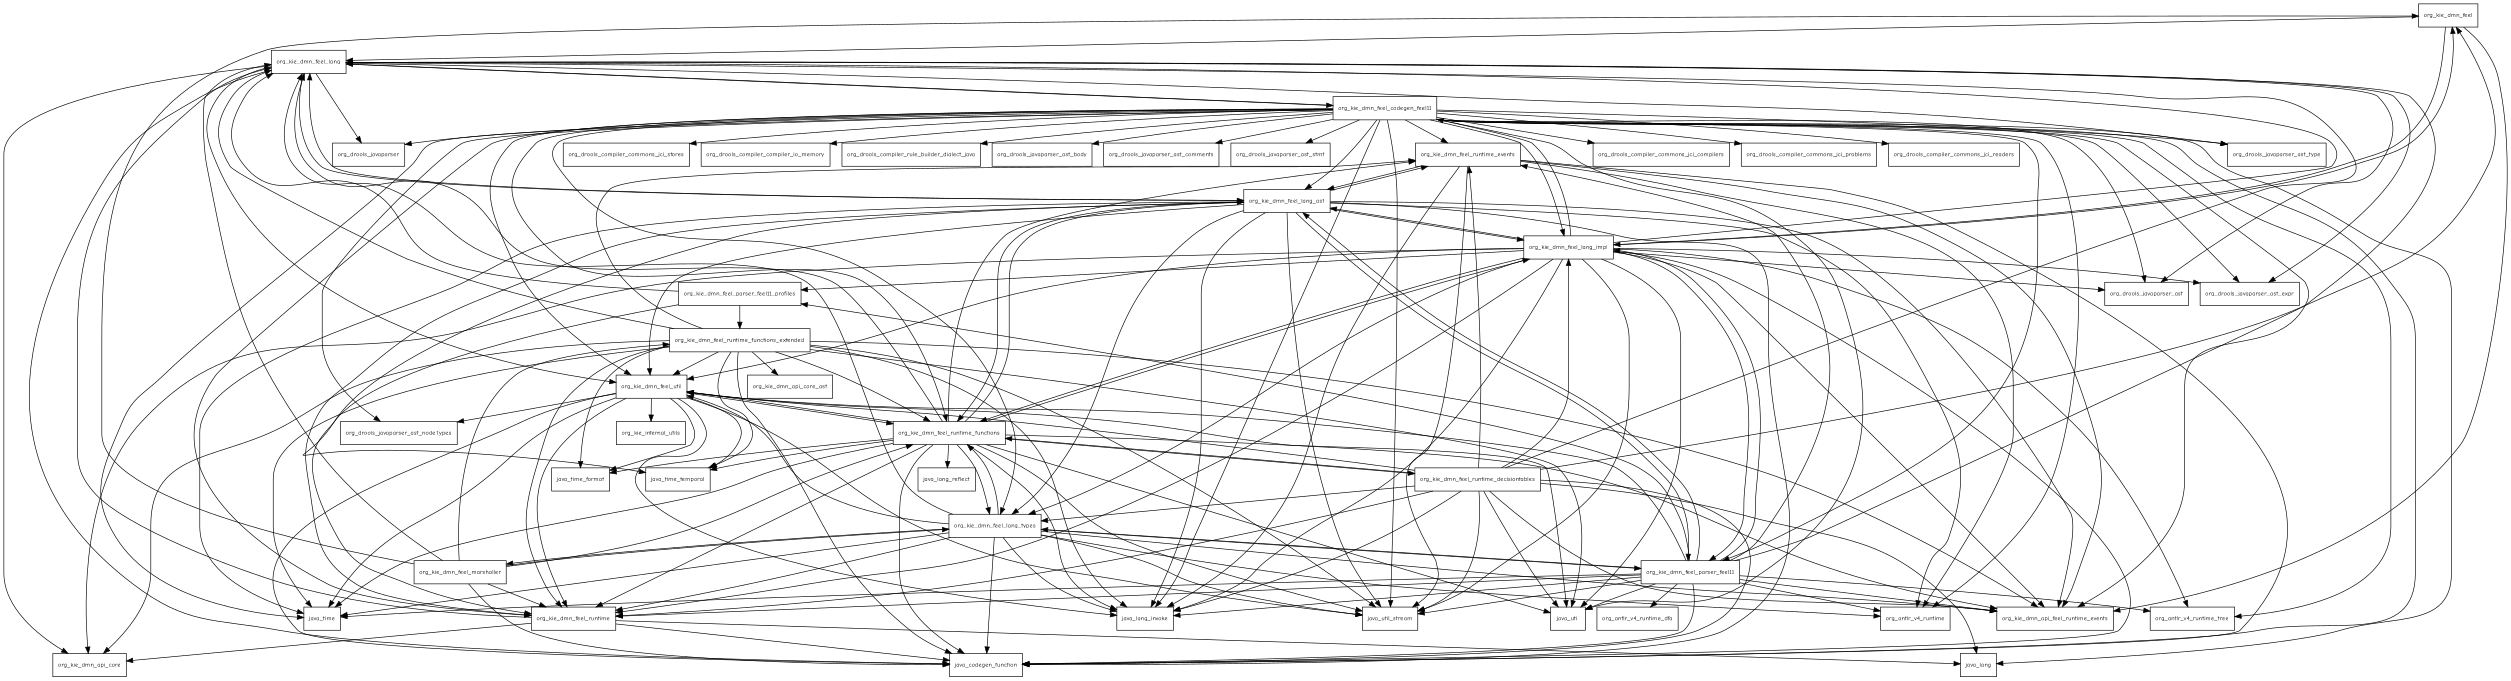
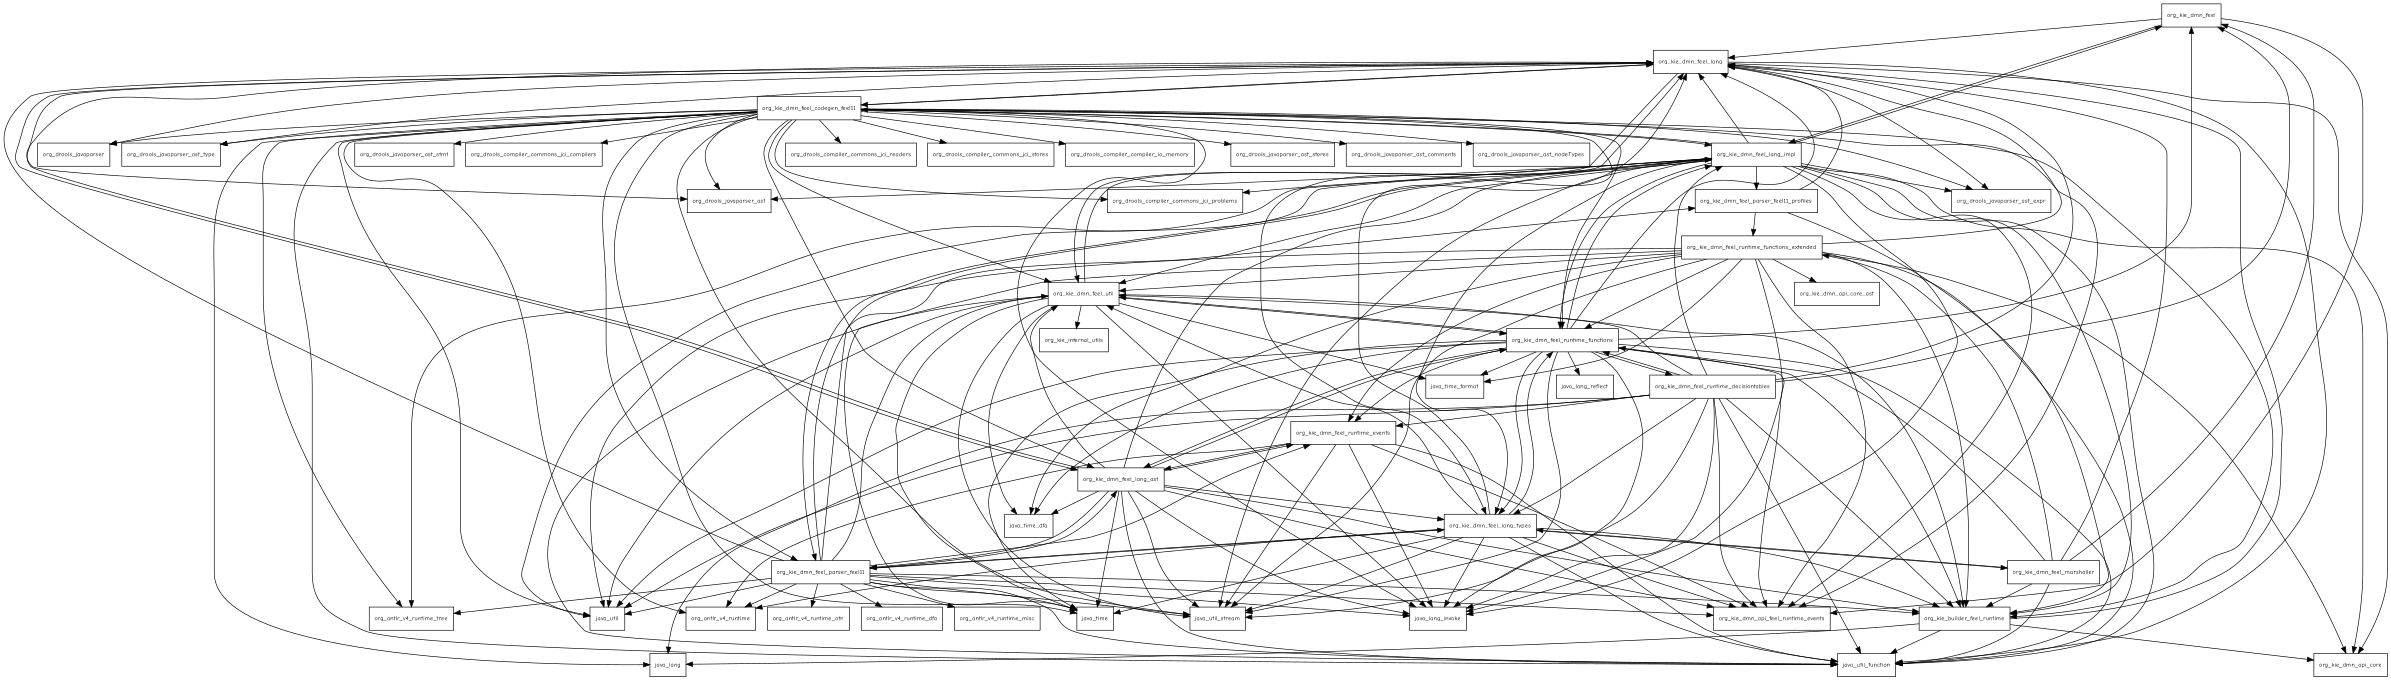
edge "org_kie_dmn_feel_codegen_feel11" -> "org_kie_dmn_feel_runtime_events": removed
node "org_drools_compiler_rule_builder_dialect_java": removed
node "org_drools_javaparser_ast_body": label "org_drools_javaparser_ast_body" -> "org_drools_javaparser_ast_stores"
edge "org_kie_dmn_feel_lang_impl" -> "org_kie_dmn_feel_lang_ast": now "org_kie_dmn_feel_lang_impl" -> "org_drools_compiler_commons_jci_problems"
edge "org_kie_dmn_feel_lang_ast" -> "org_antlr_v4_runtime": removed
edge "org_kie_dmn_feel_runtime_functions" -> "org_kie_dmn_feel": added
edge "org_kie_dmn_feel_util" -> "org_drools_javaparser_ast_nodeTypes": now "org_kie_dmn_feel_util" -> "org_kie_dmn_feel_lang"
node "java_time_temporal": label "java_time_temporal" -> "java_time_dfa"
node "org_kie_dmn_feel_runtime": label "org_kie_dmn_feel_runtime" -> "org_kie_builder_feel_runtime"
node "org_antlr_v4_runtime_atn": added
node "org_antlr_v4_runtime_misc": added
node "java_codegen_function": label "java_codegen_function" -> "java_util_function"
